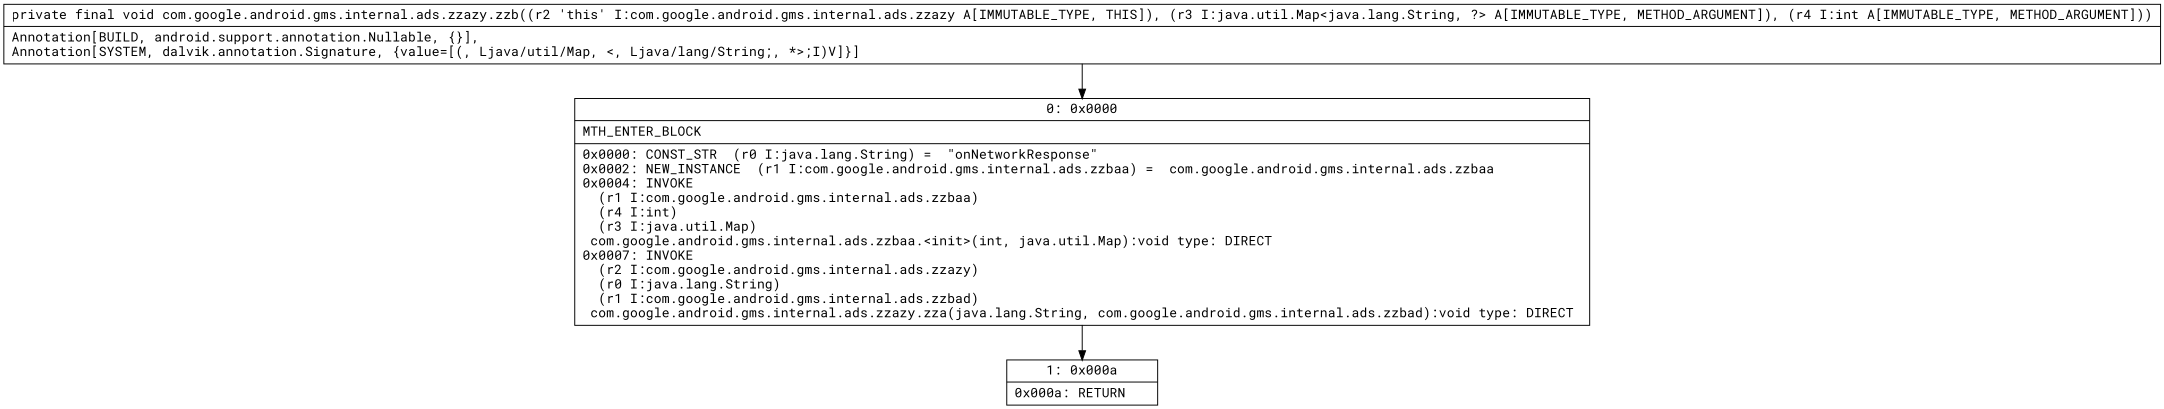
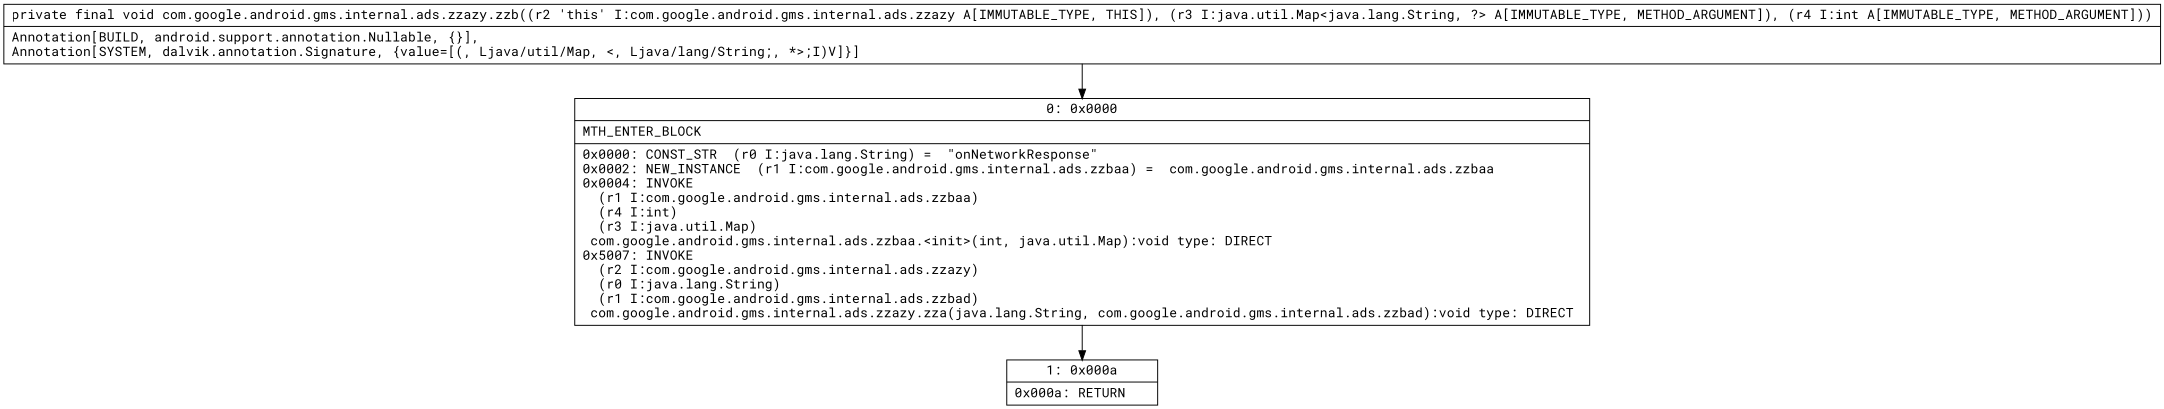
node "0: 0x0000": text "0x0007: INVOKE" -> "0x5007: INVOKE"
